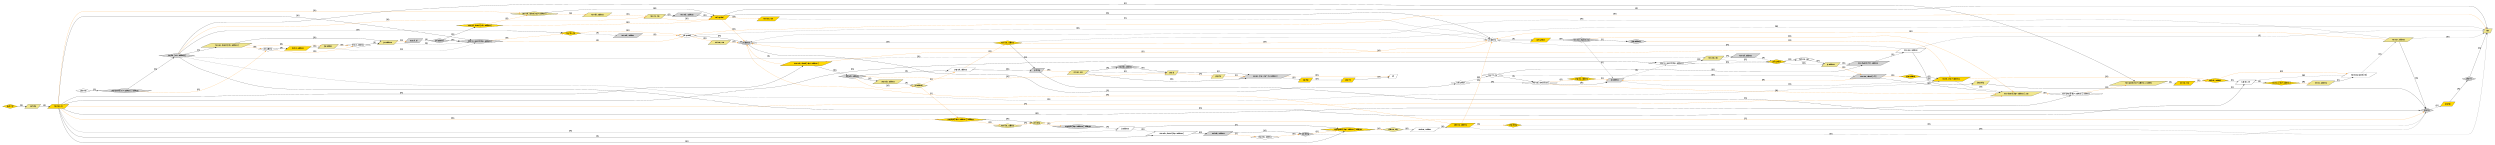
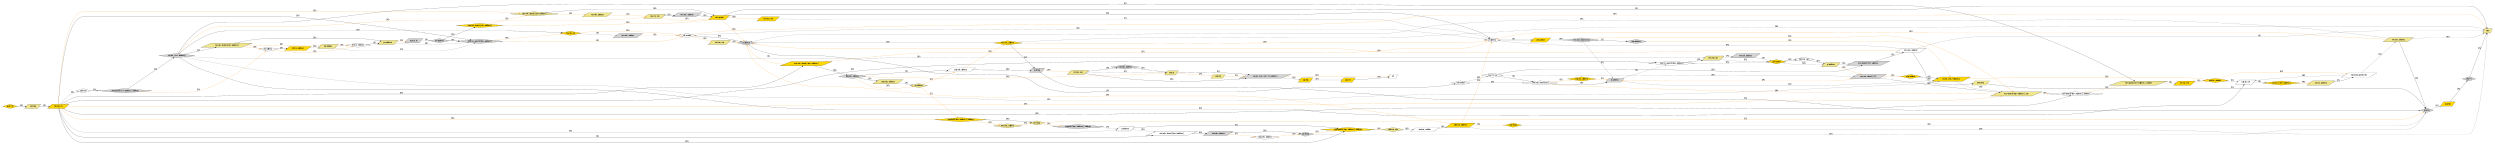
edge "mov rbp , rsi" -> "push rbx": added, label "CFG"
